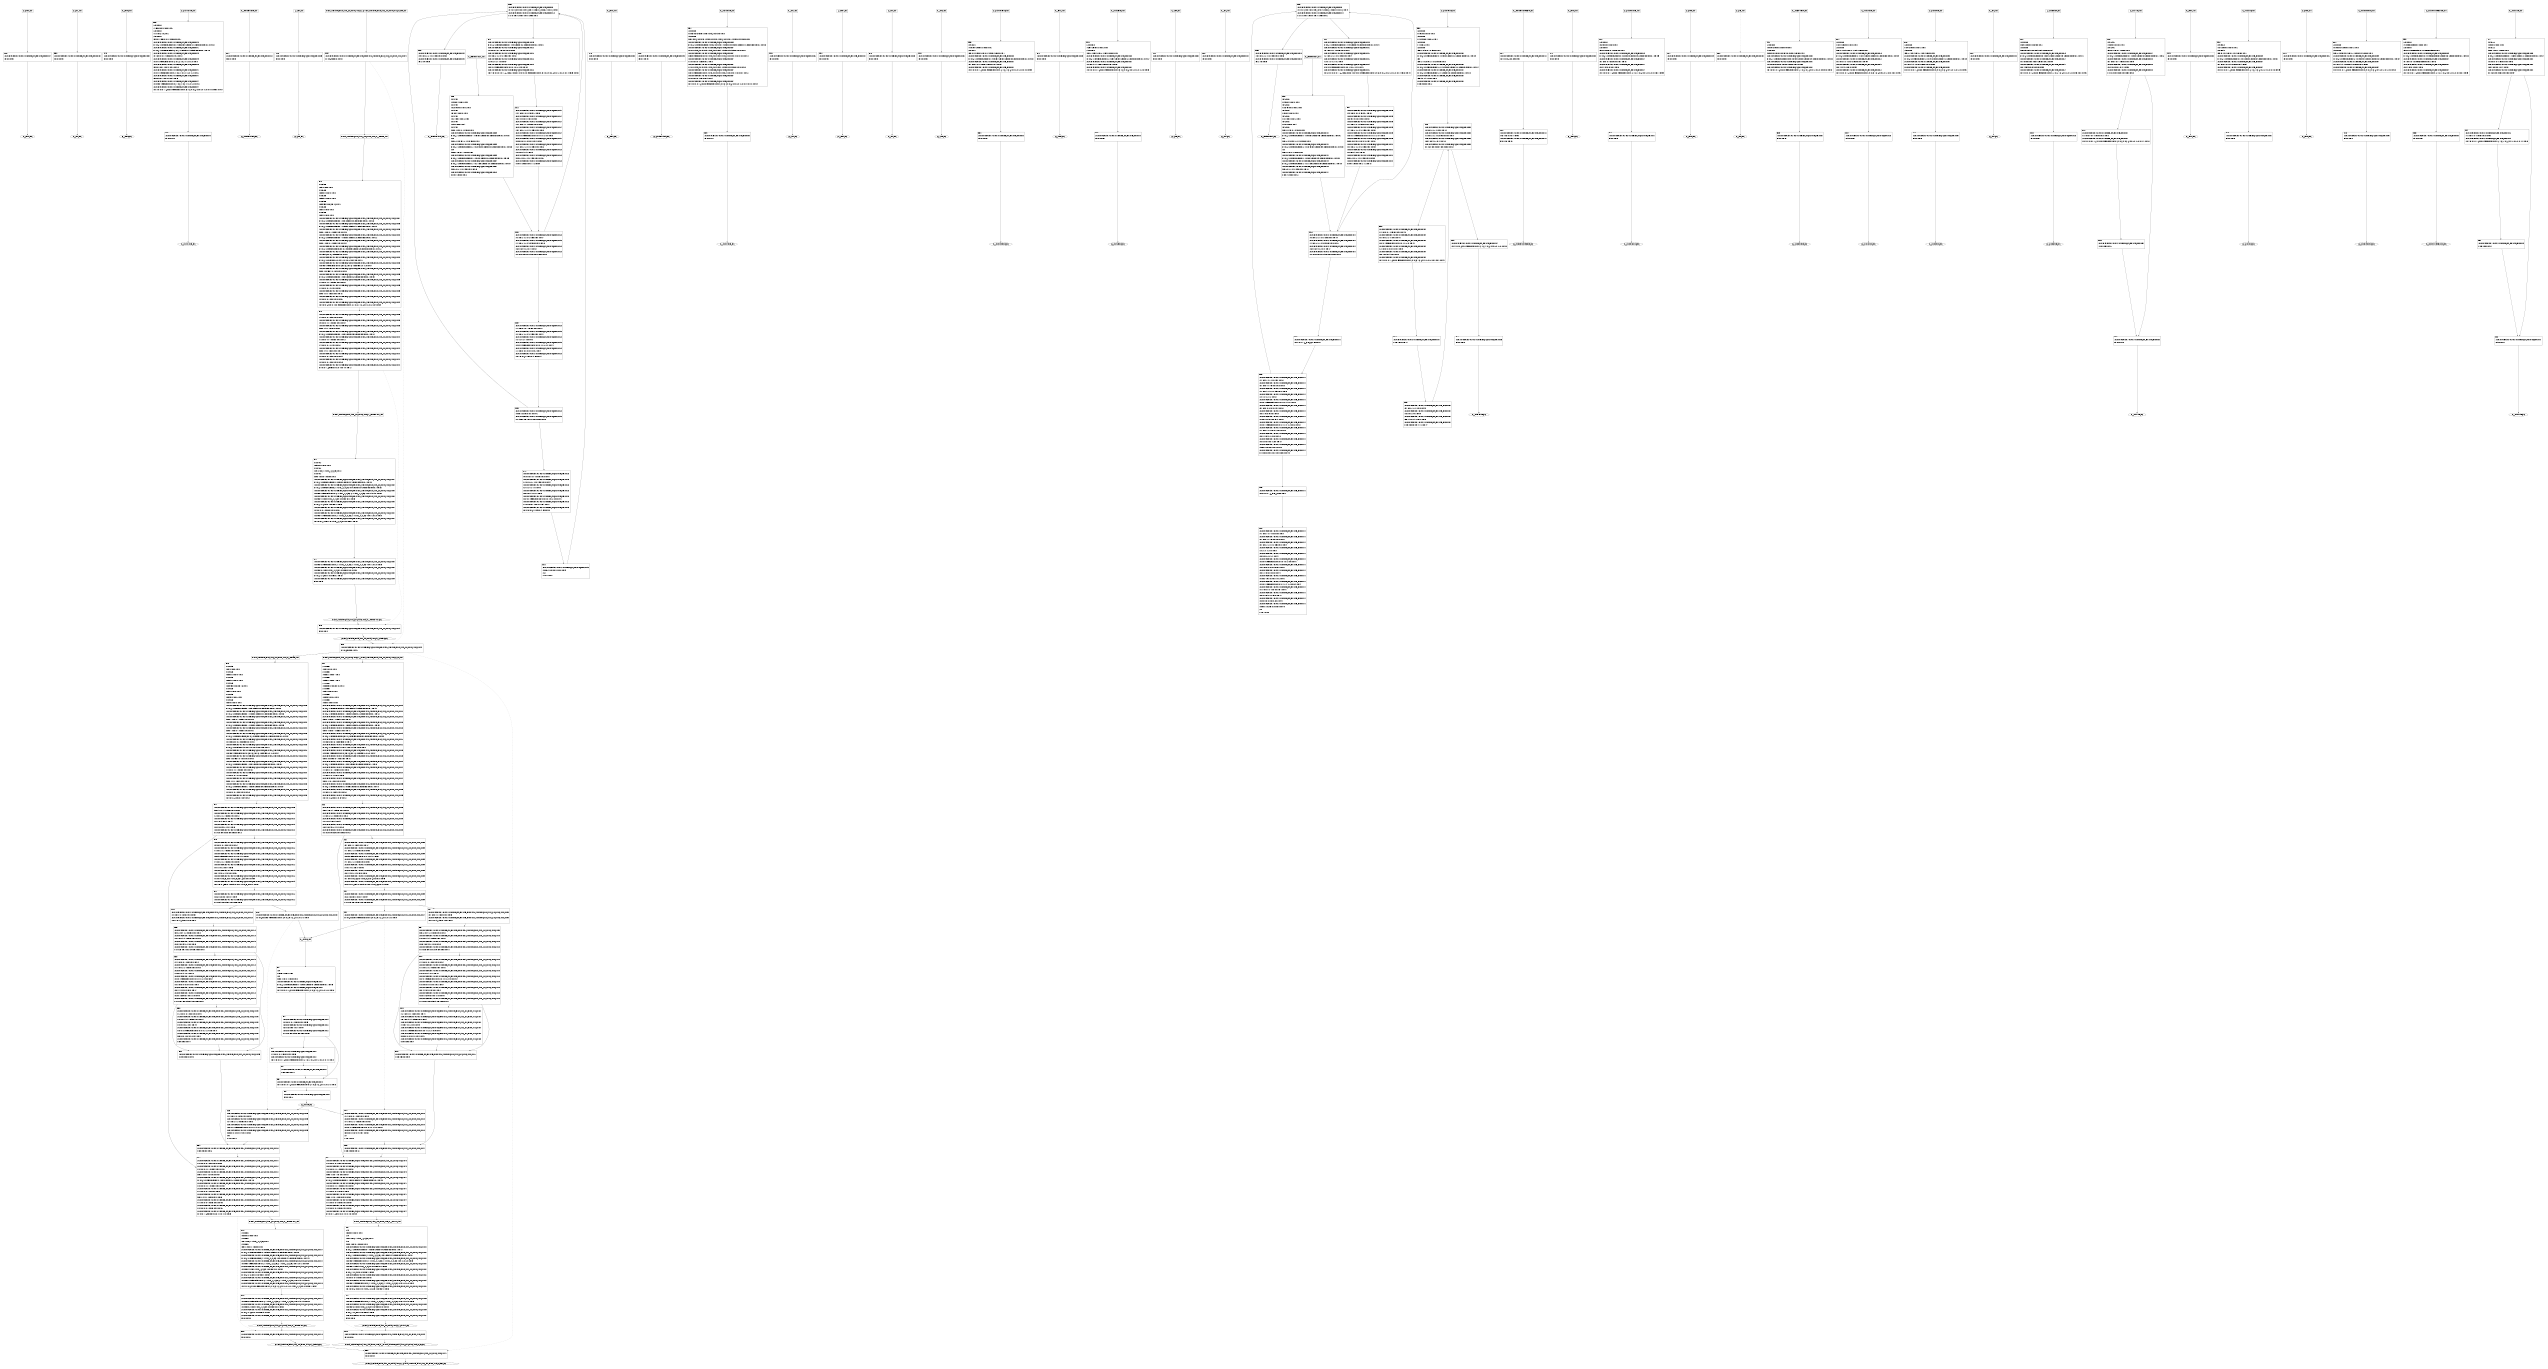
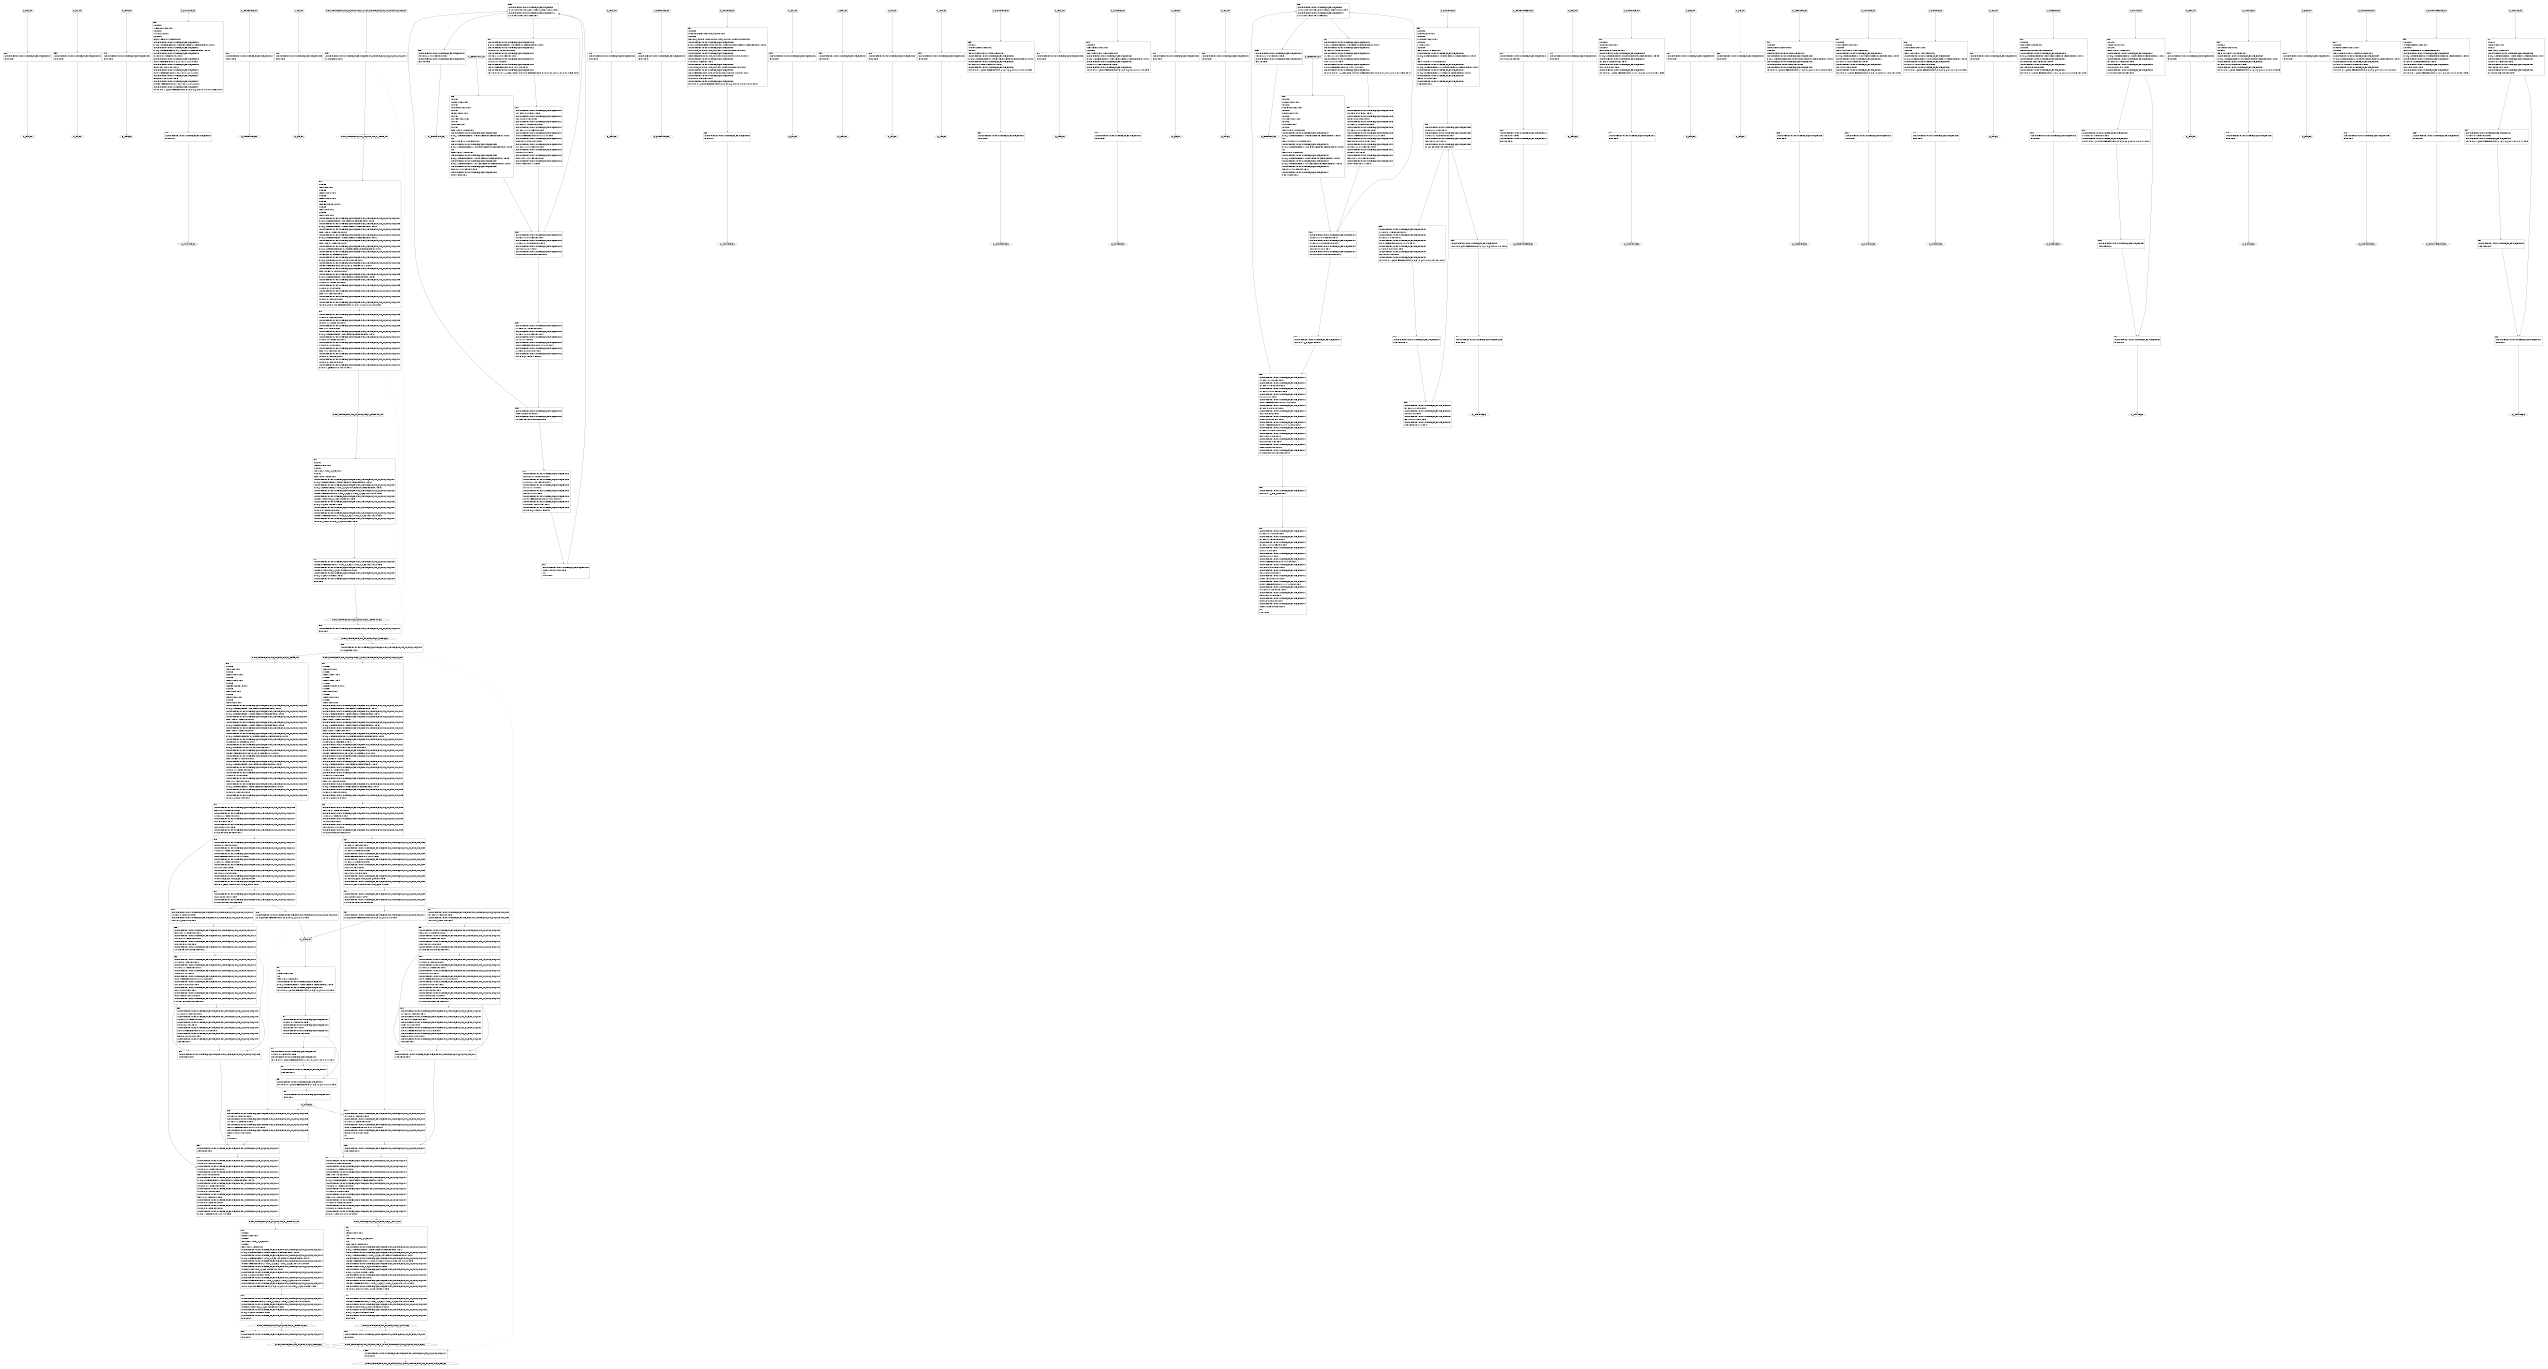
node "io_ll_globalReturnsTrue_start": added
